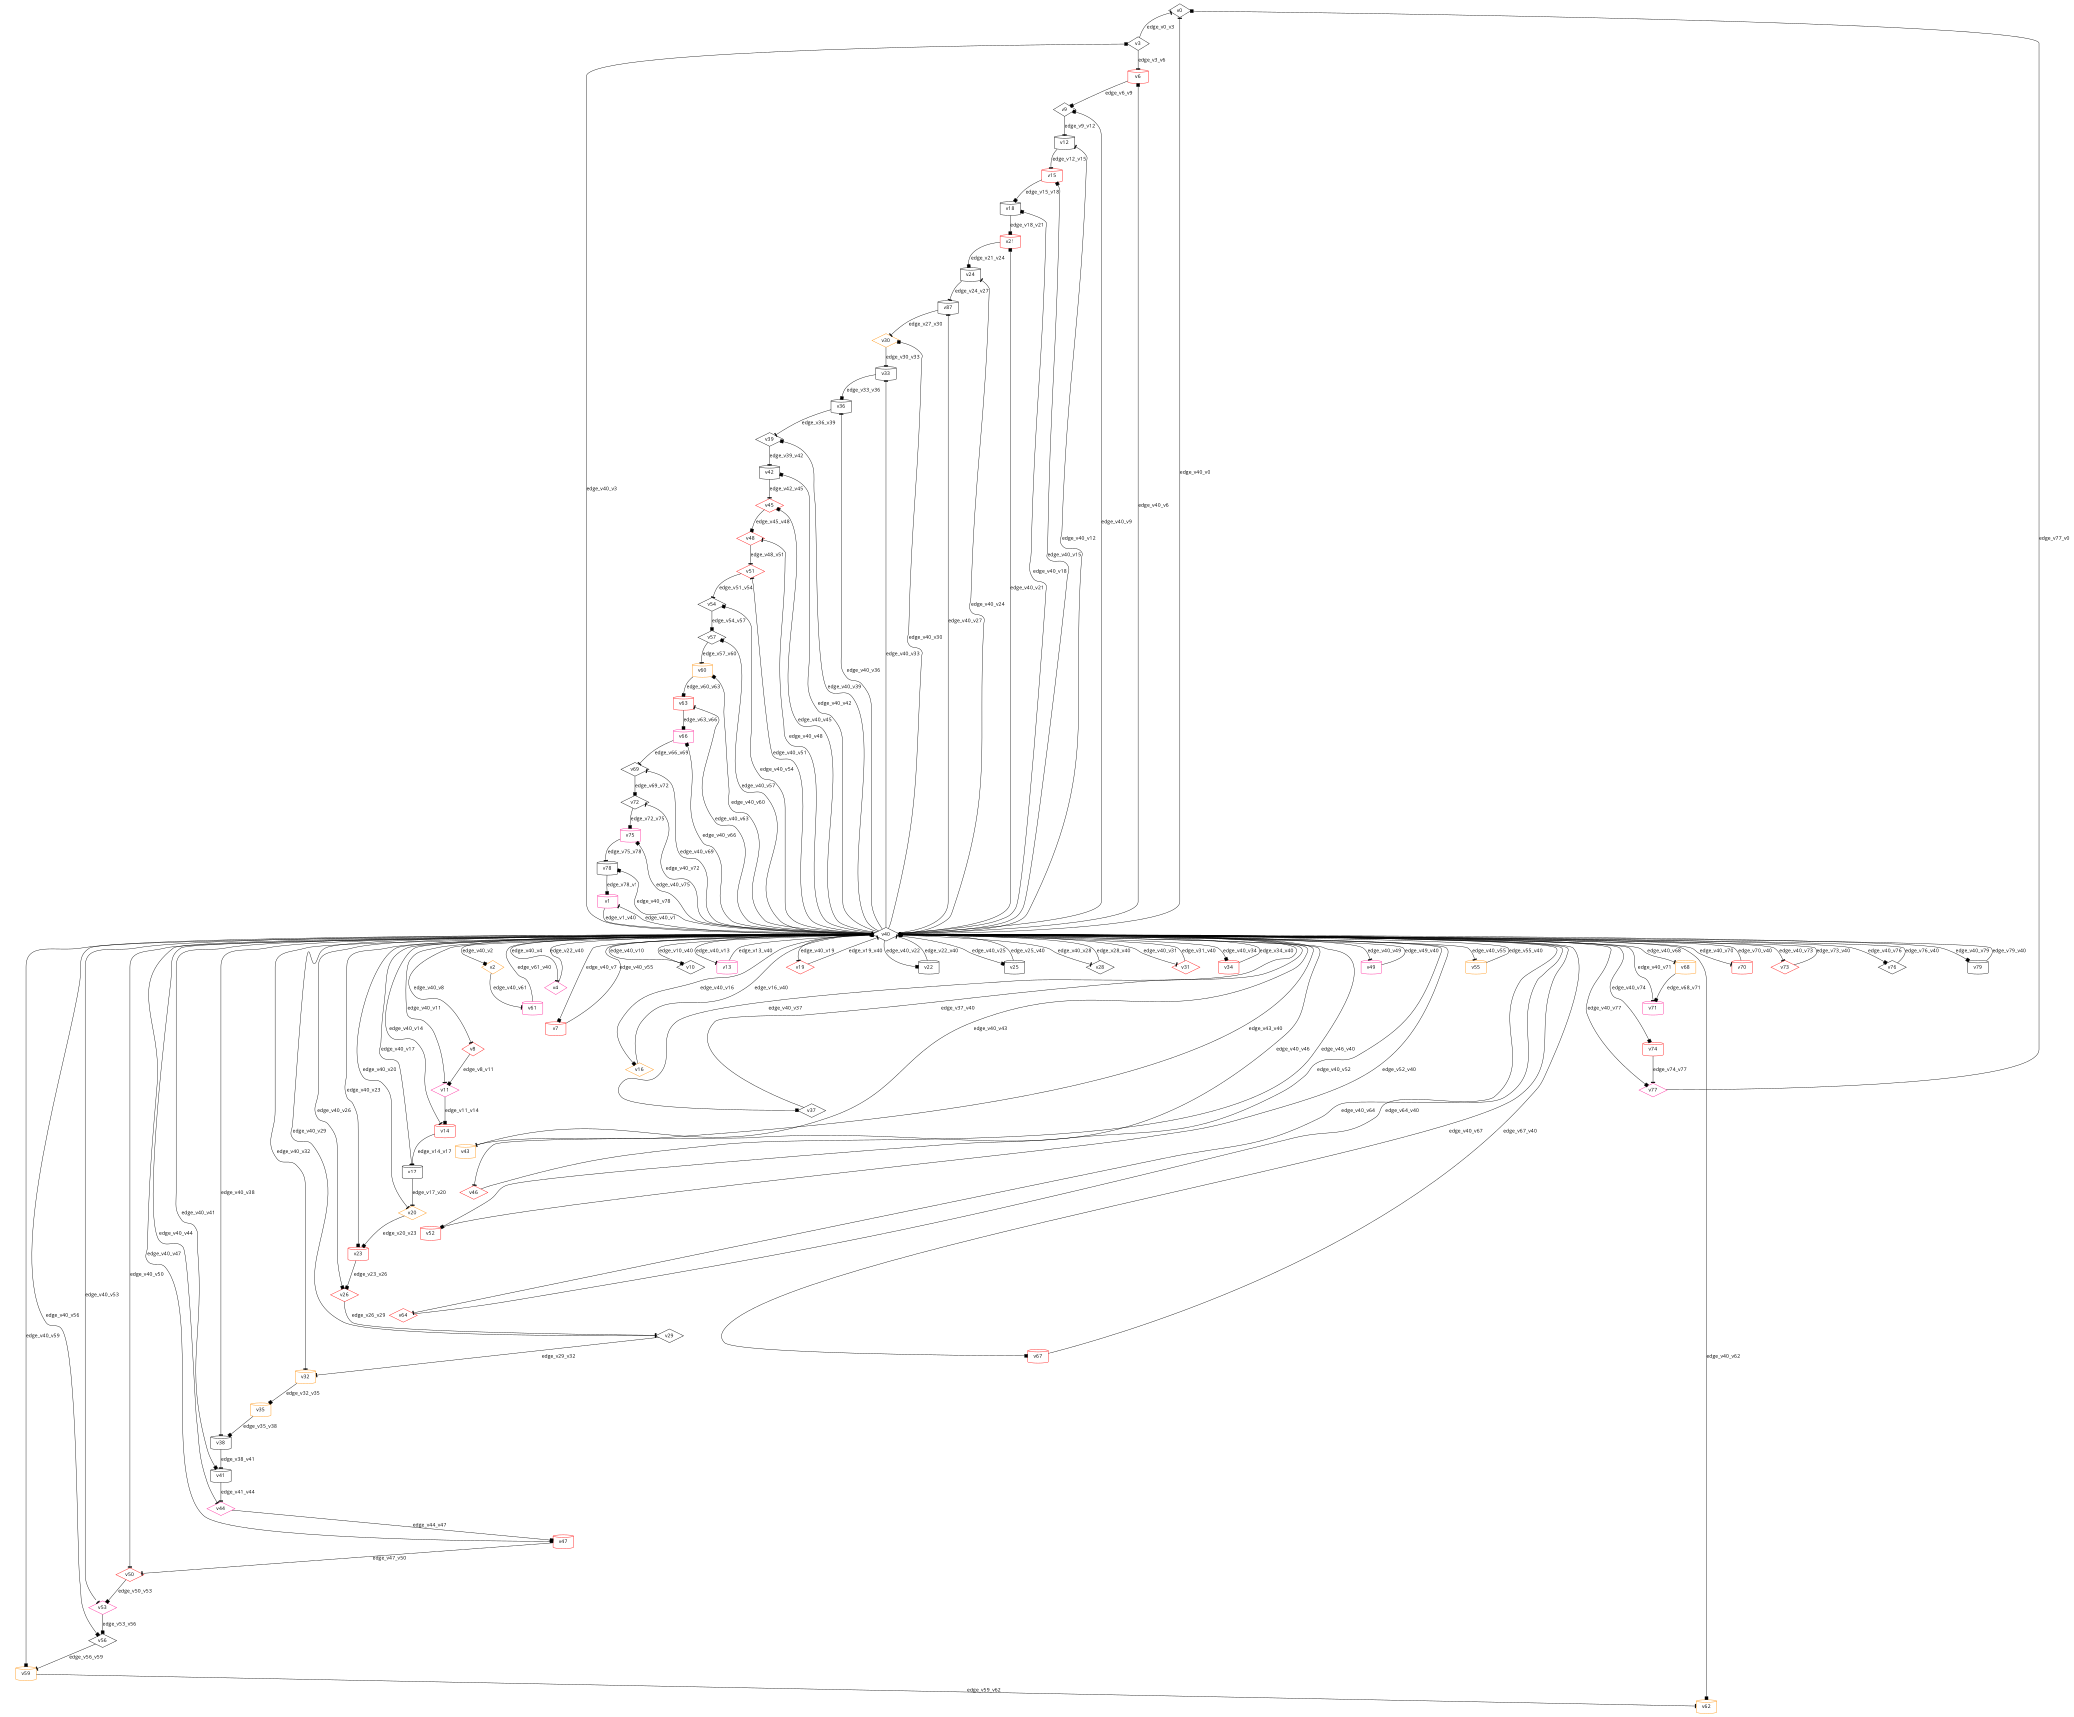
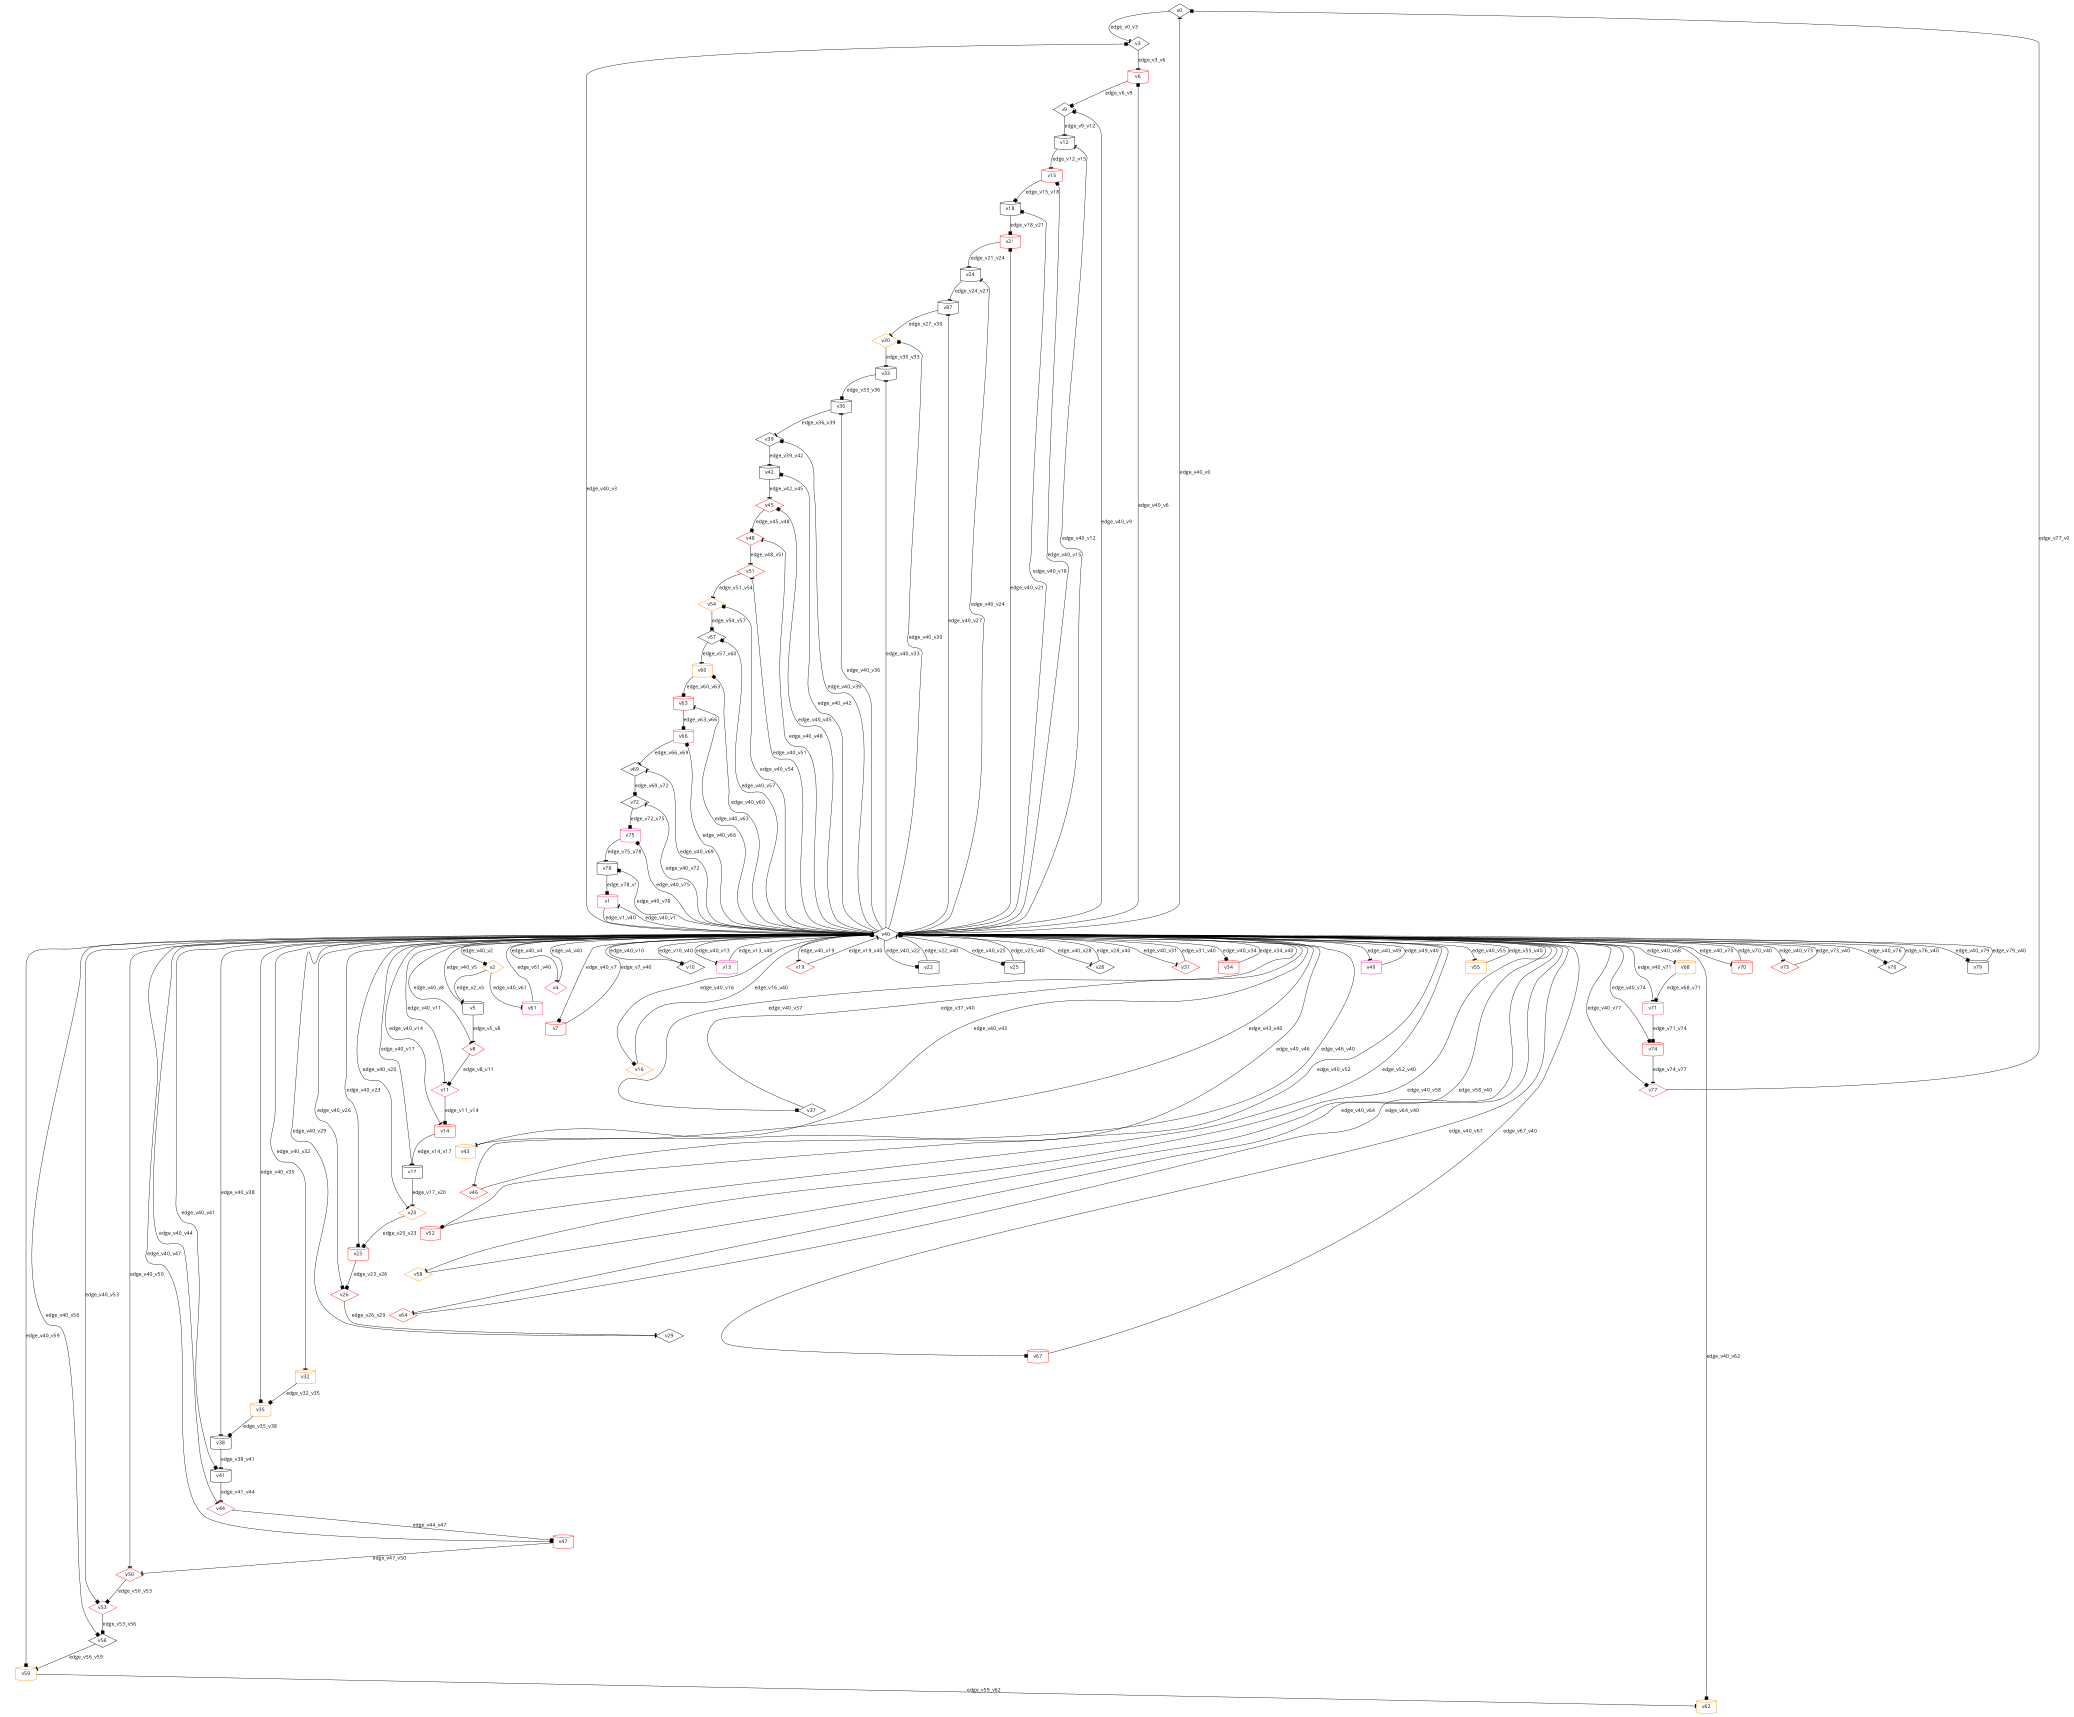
edge "v3" -> "v0": reversed
edge "v21" -> "v24": arrowhead box -> tee
node "v54": color black -> darkorange
edge "v40" -> "v53": arrowhead tee -> box
edge "v4" -> "v40": label "edge_v22_v40" -> "edge_v4_v40"
edge "v40" -> "v35": added, label "edge_v40_v35"
edge "v7" -> "v40": label "edge_v40_v55" -> "edge_v7_v40"
node "v5": added
edge "v71" -> "v74": added, label "edge_v71_v74"
node "v58": added
edge "v29" -> "v32": removed, label "edge_v29_v32"
